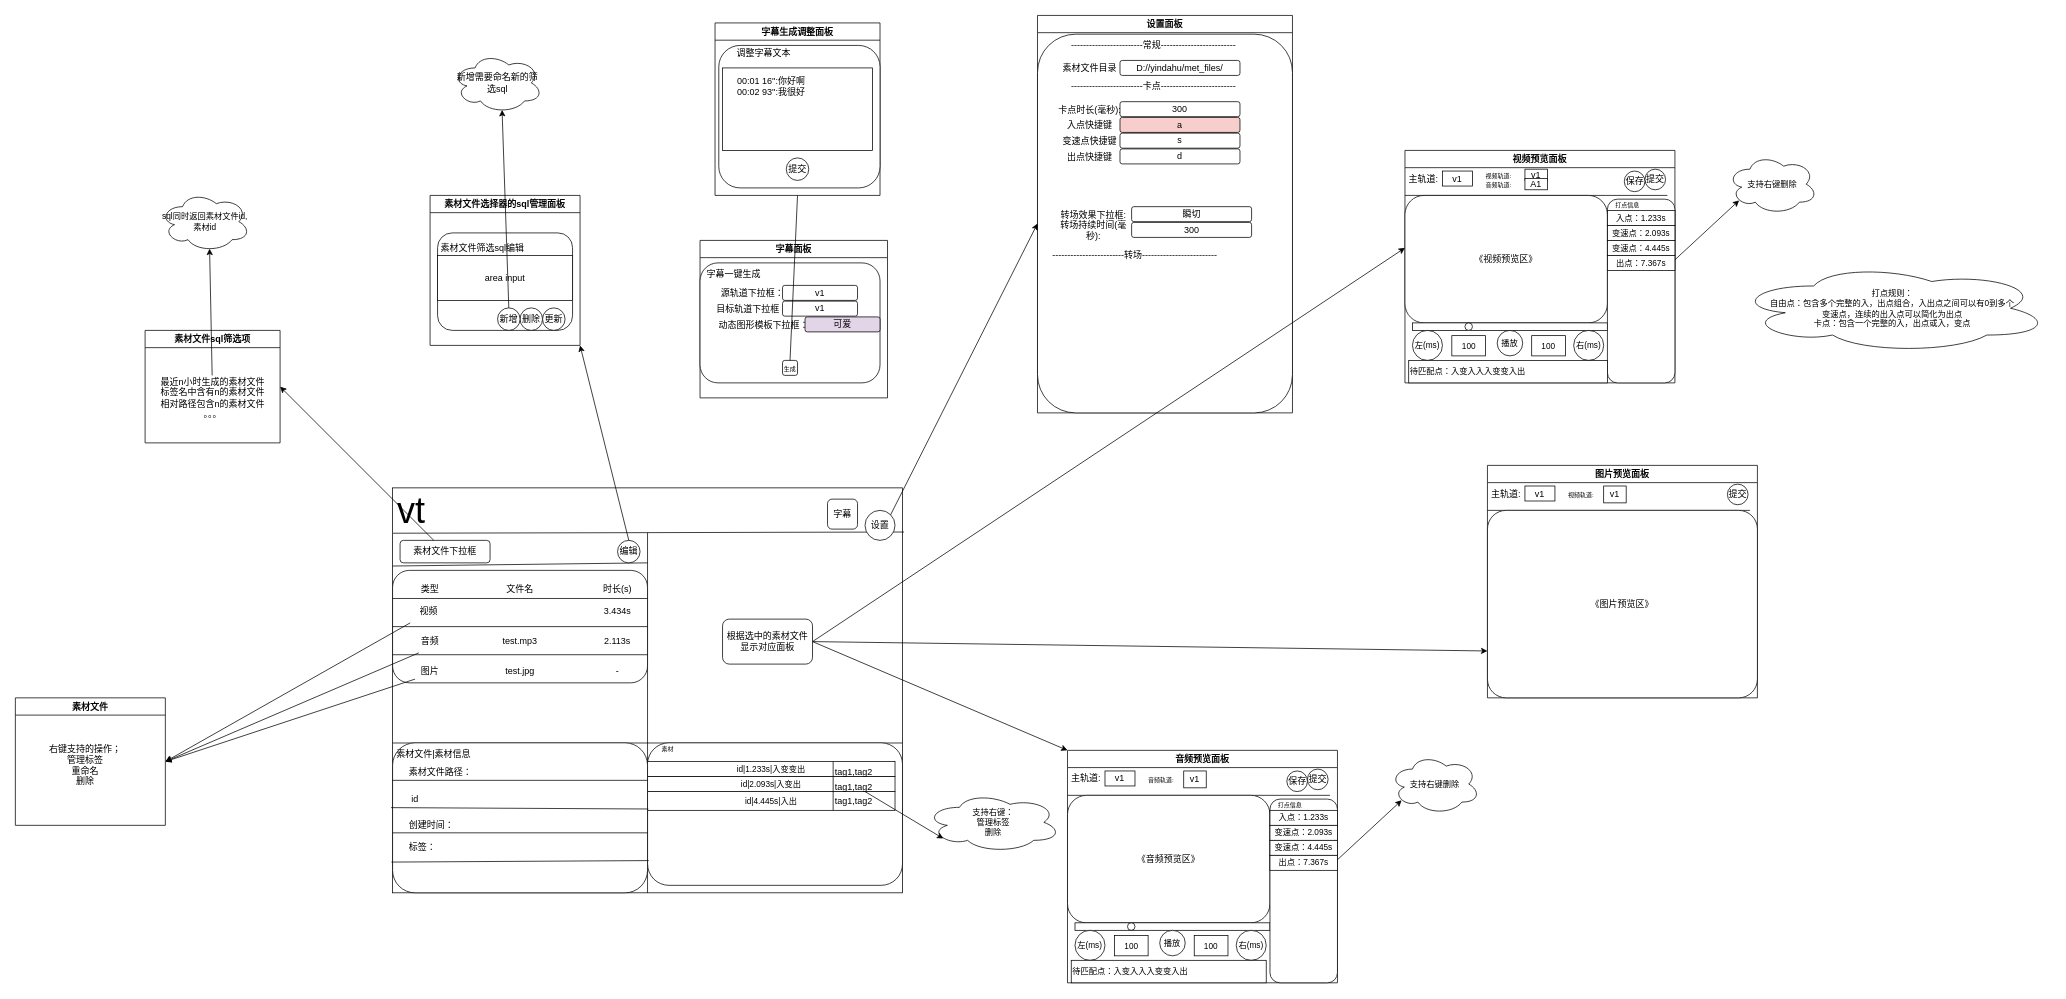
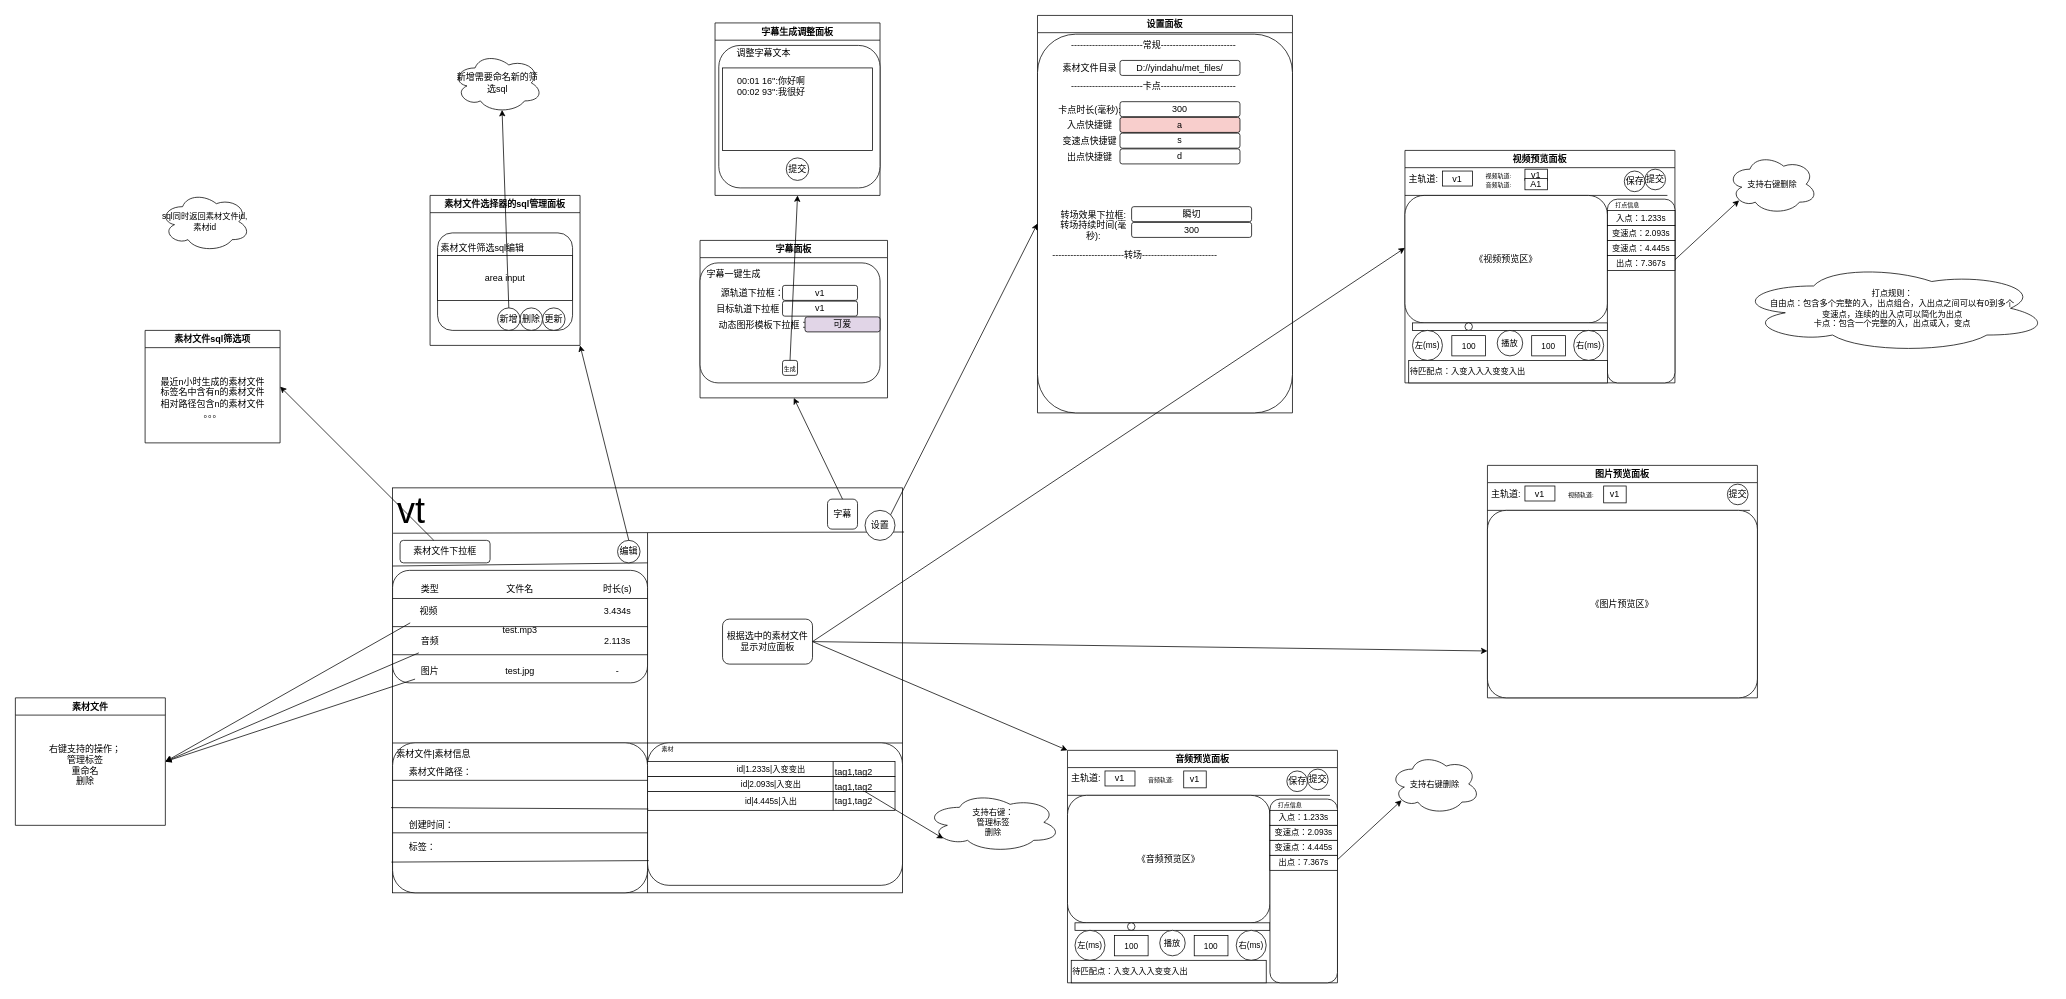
edge "字幕生成调整面板" -- "生成": arrowhead none -> classic
edge "最近n小时生成的素材文件 标签名中含有n的素材文件 相对路径包含n的素材文件 。。。" -> "sql同时返回素材文件id,素材id": removed
edge "字幕" -> "字幕面板": added
node "test.mp3": moved (520, 642) -> (520, 630)
node "id": removed
